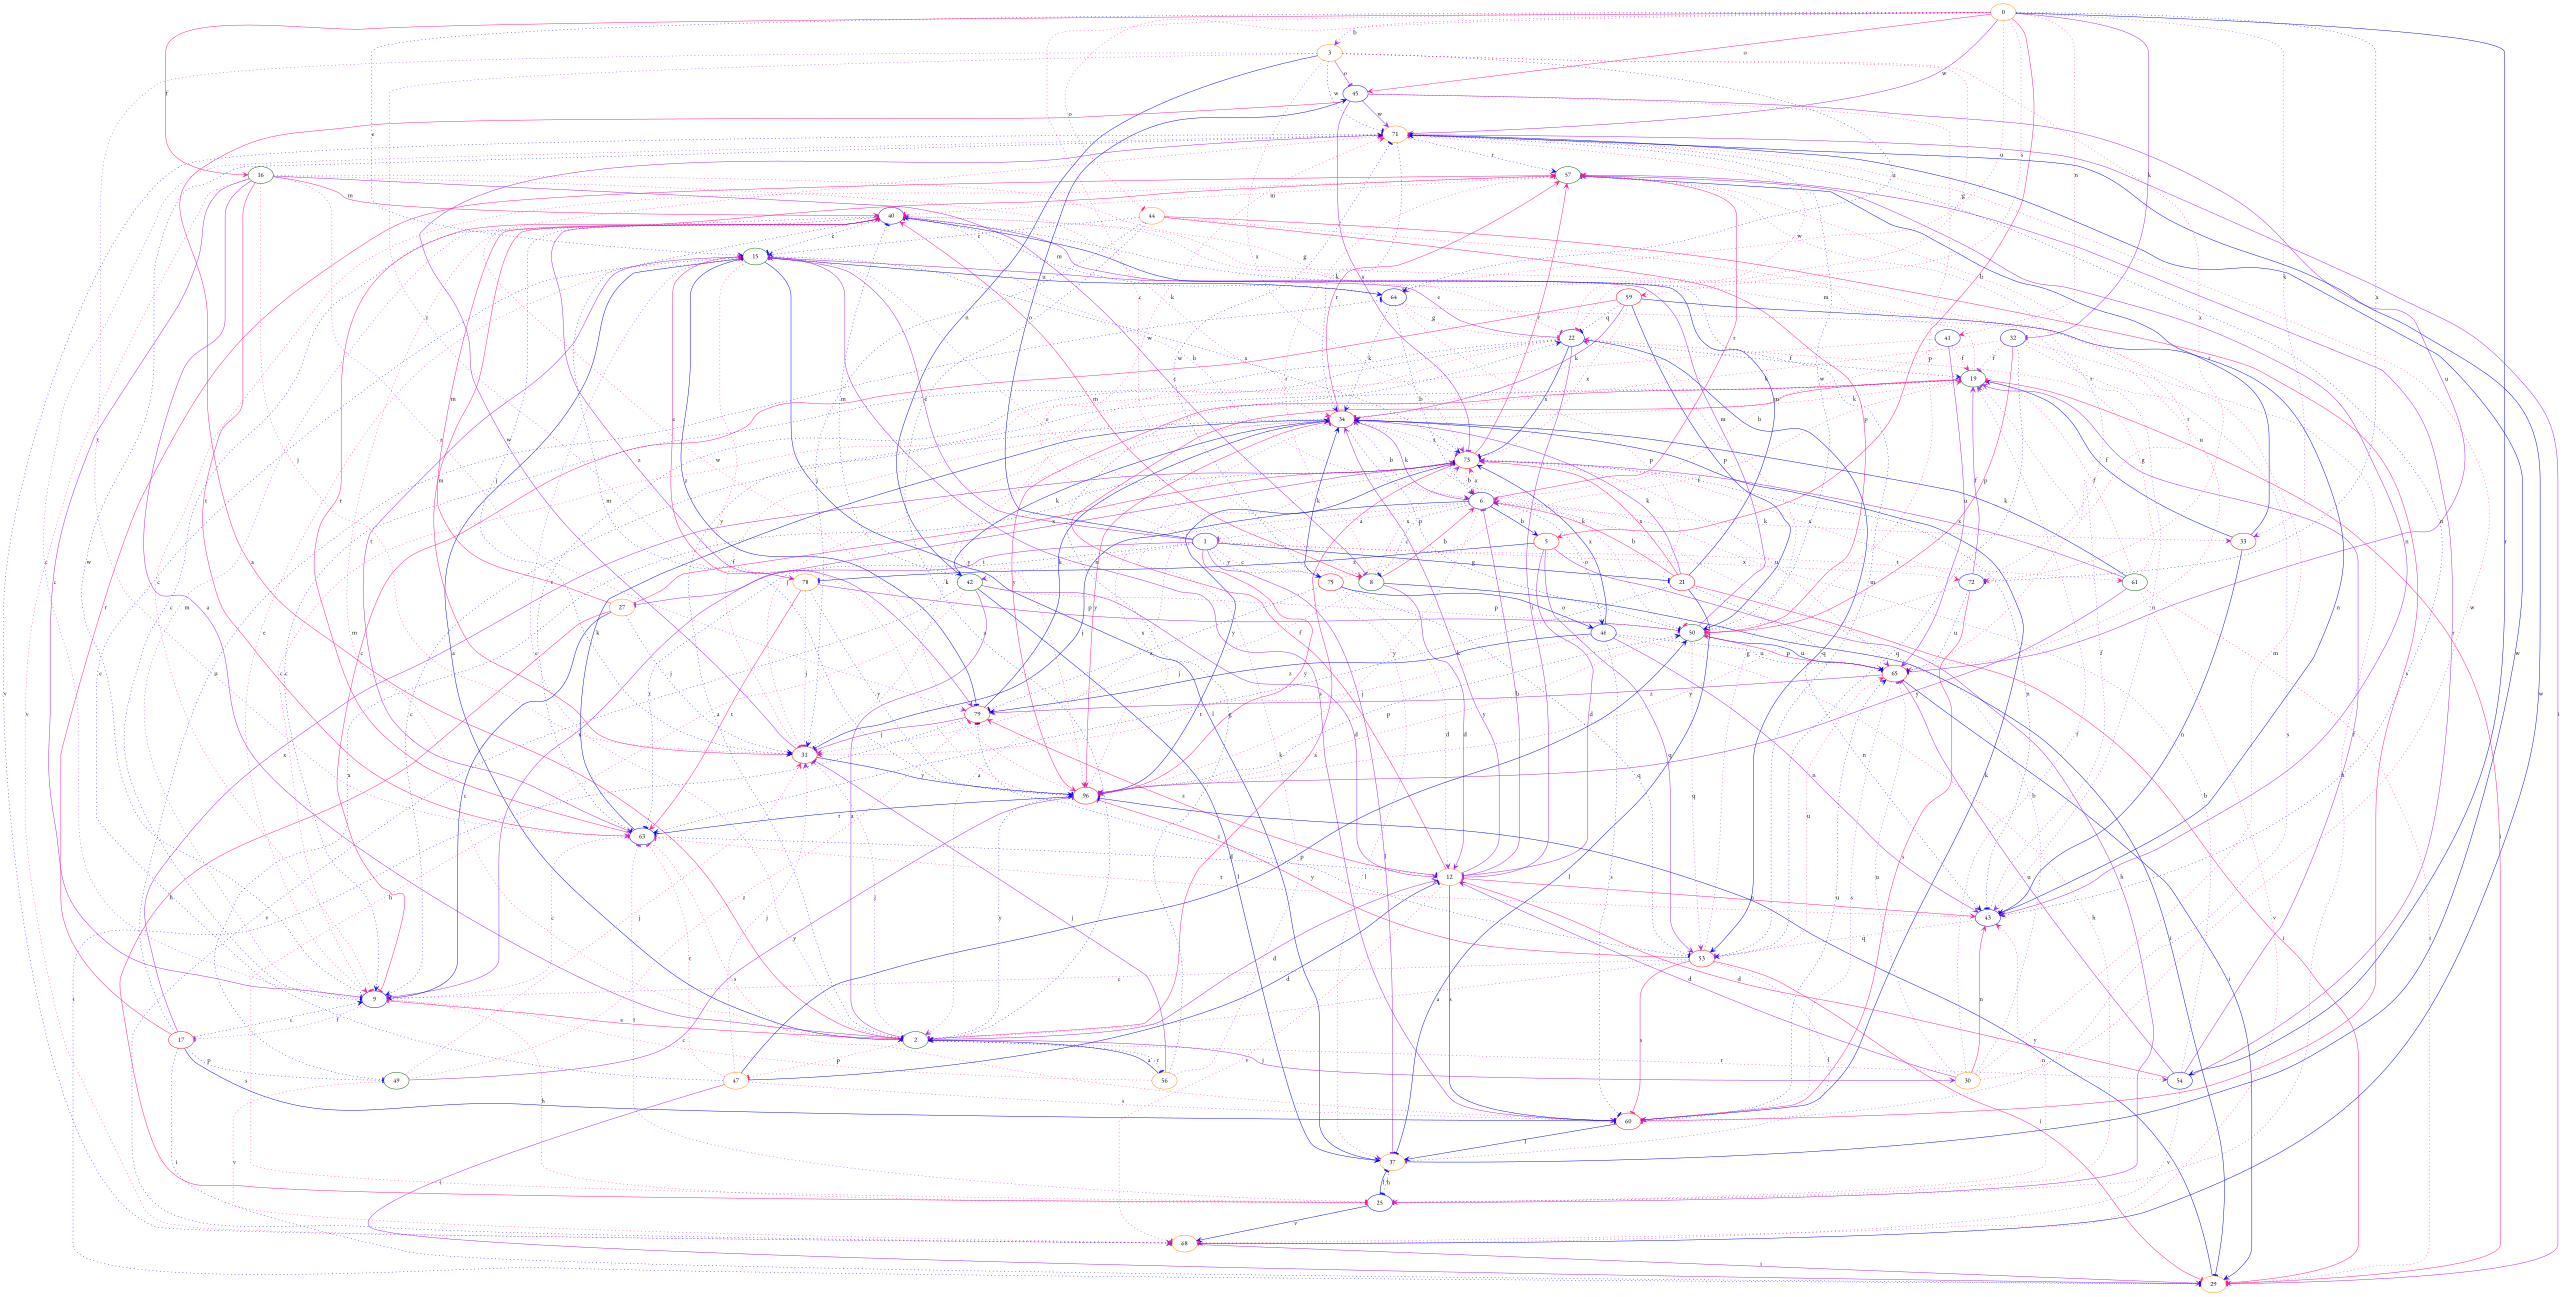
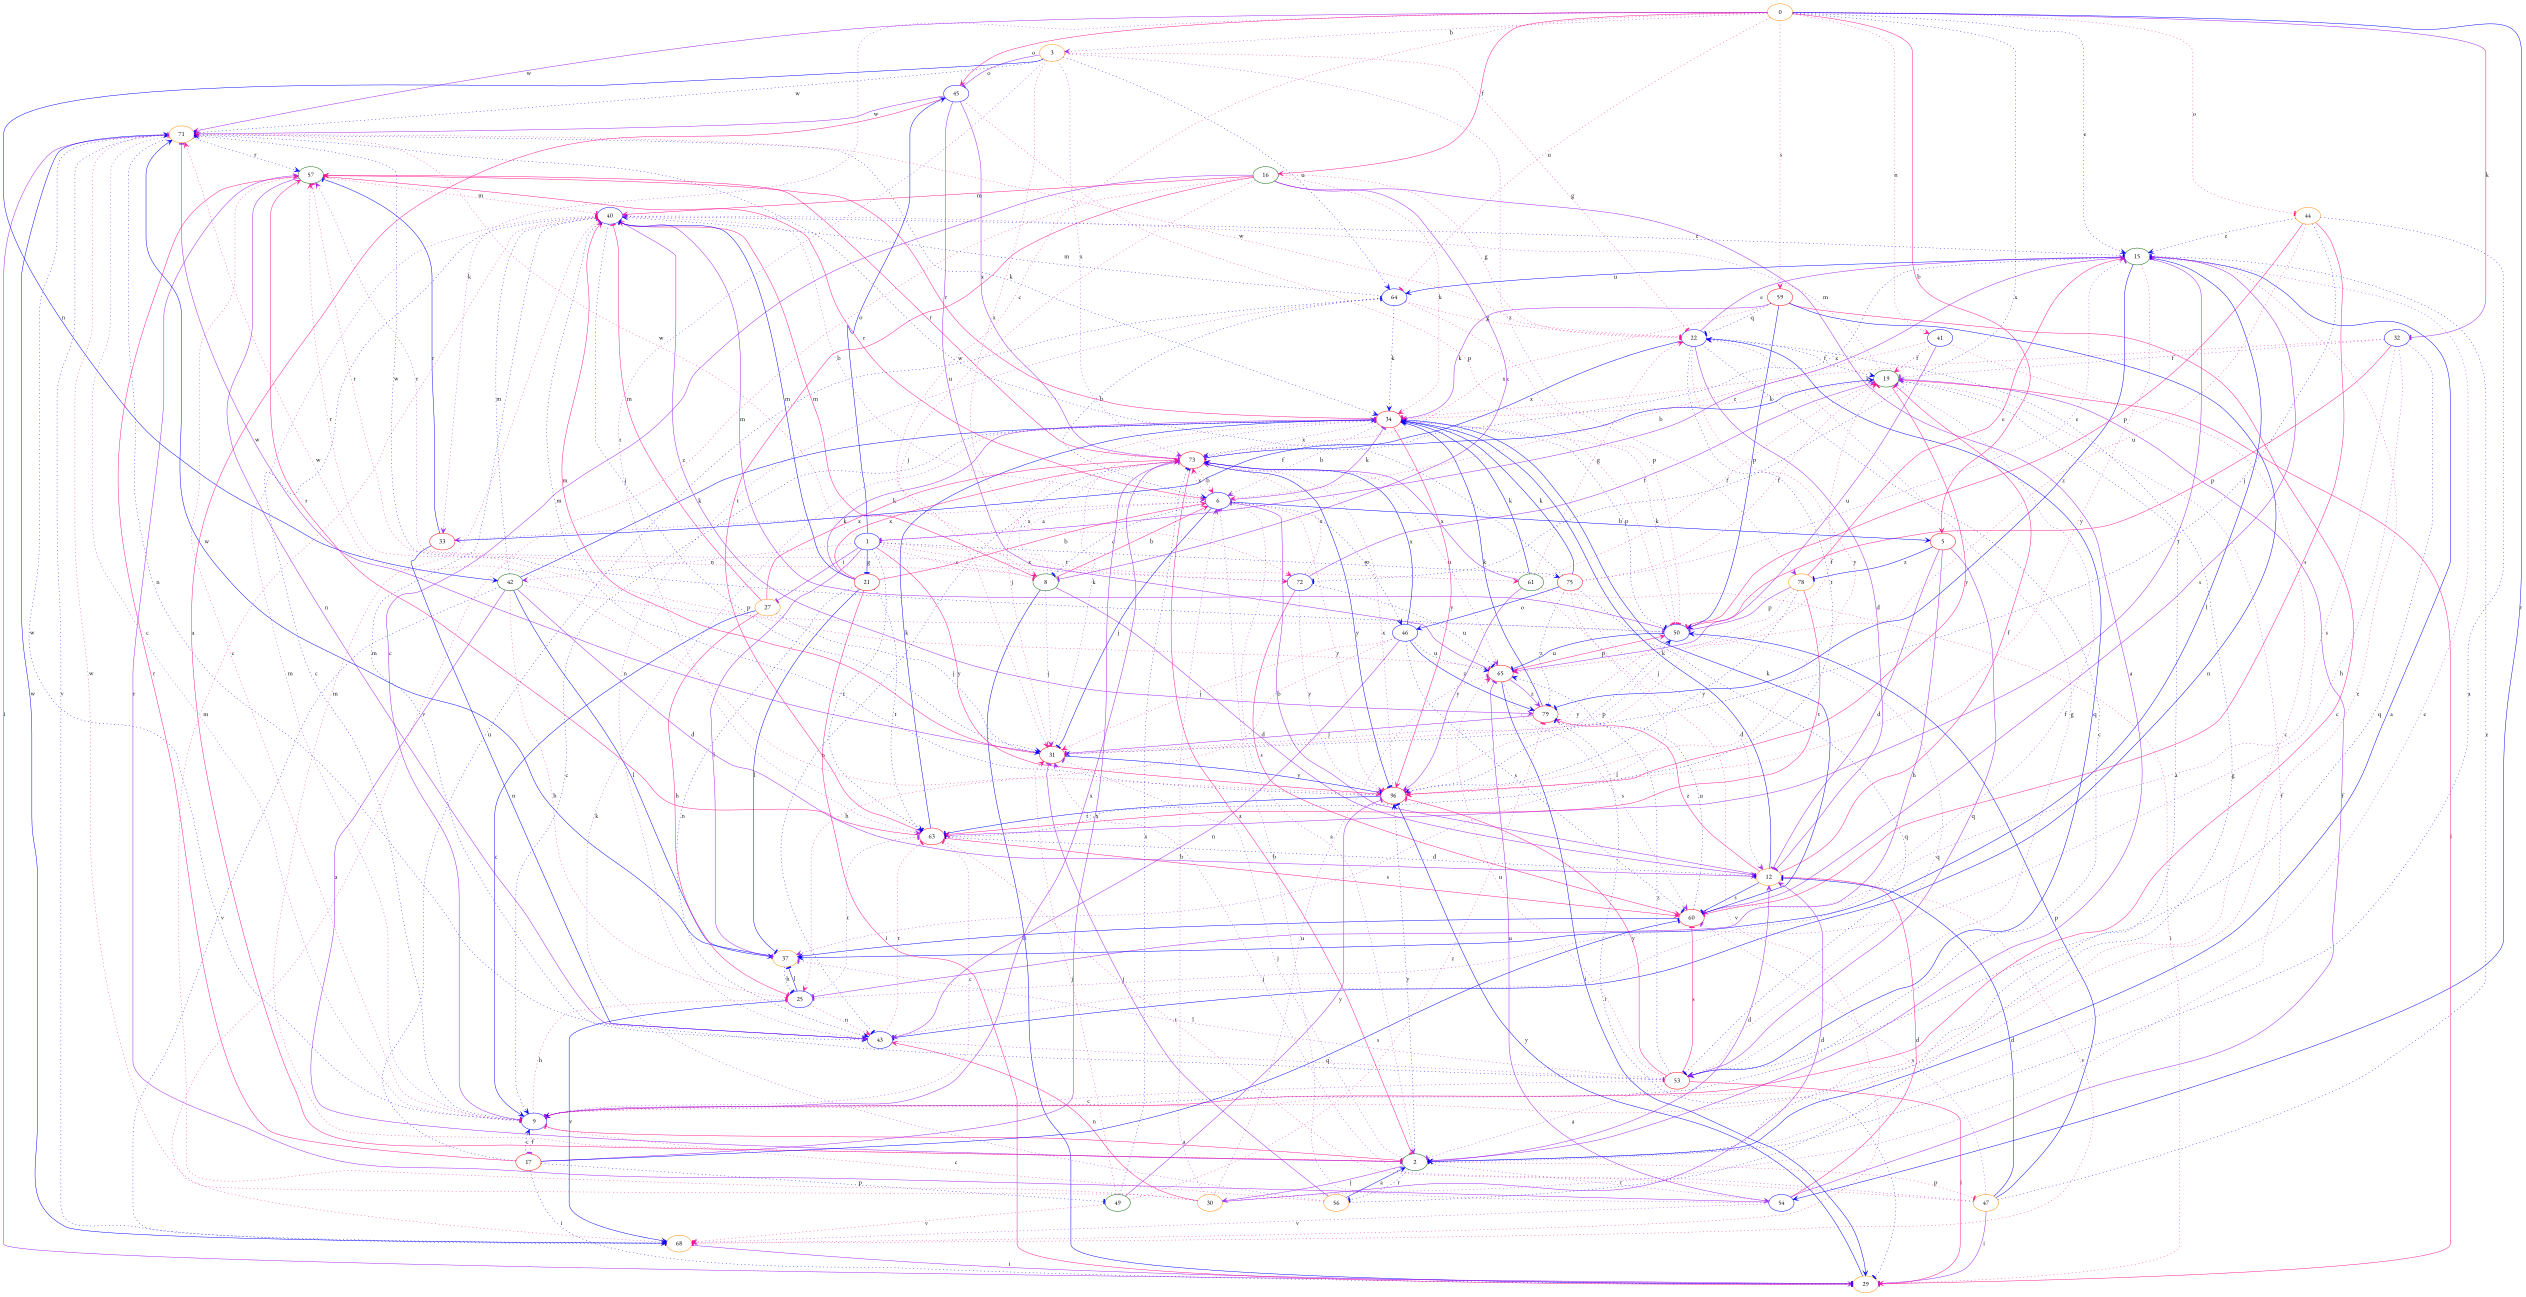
edge "16" -> "79": removed, label "z"
edge "22" -> "12": label "i" -> "d"
node "50": color darkgreen -> blue
edge "12" -> "34": color purple -> blue
node "63": color blue -> red
edge "12" -> "43": removed, label "n"
edge "63" -> "60": style dotted -> solid
